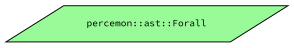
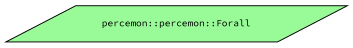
node "percemon::ast::Forall": label "percemon::ast::Forall" -> "percemon::percemon::Forall"
